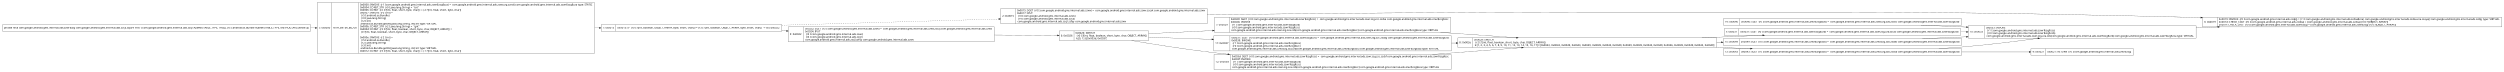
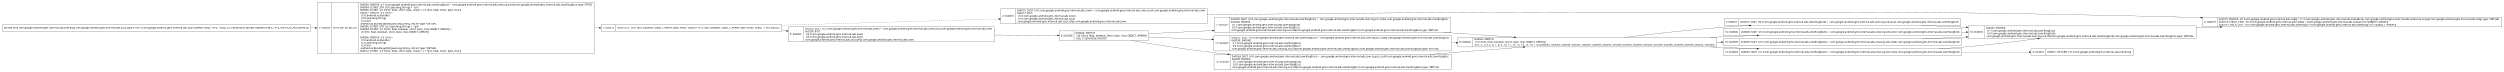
edge "8: 0x002e" -> "14: 0x0046": added
